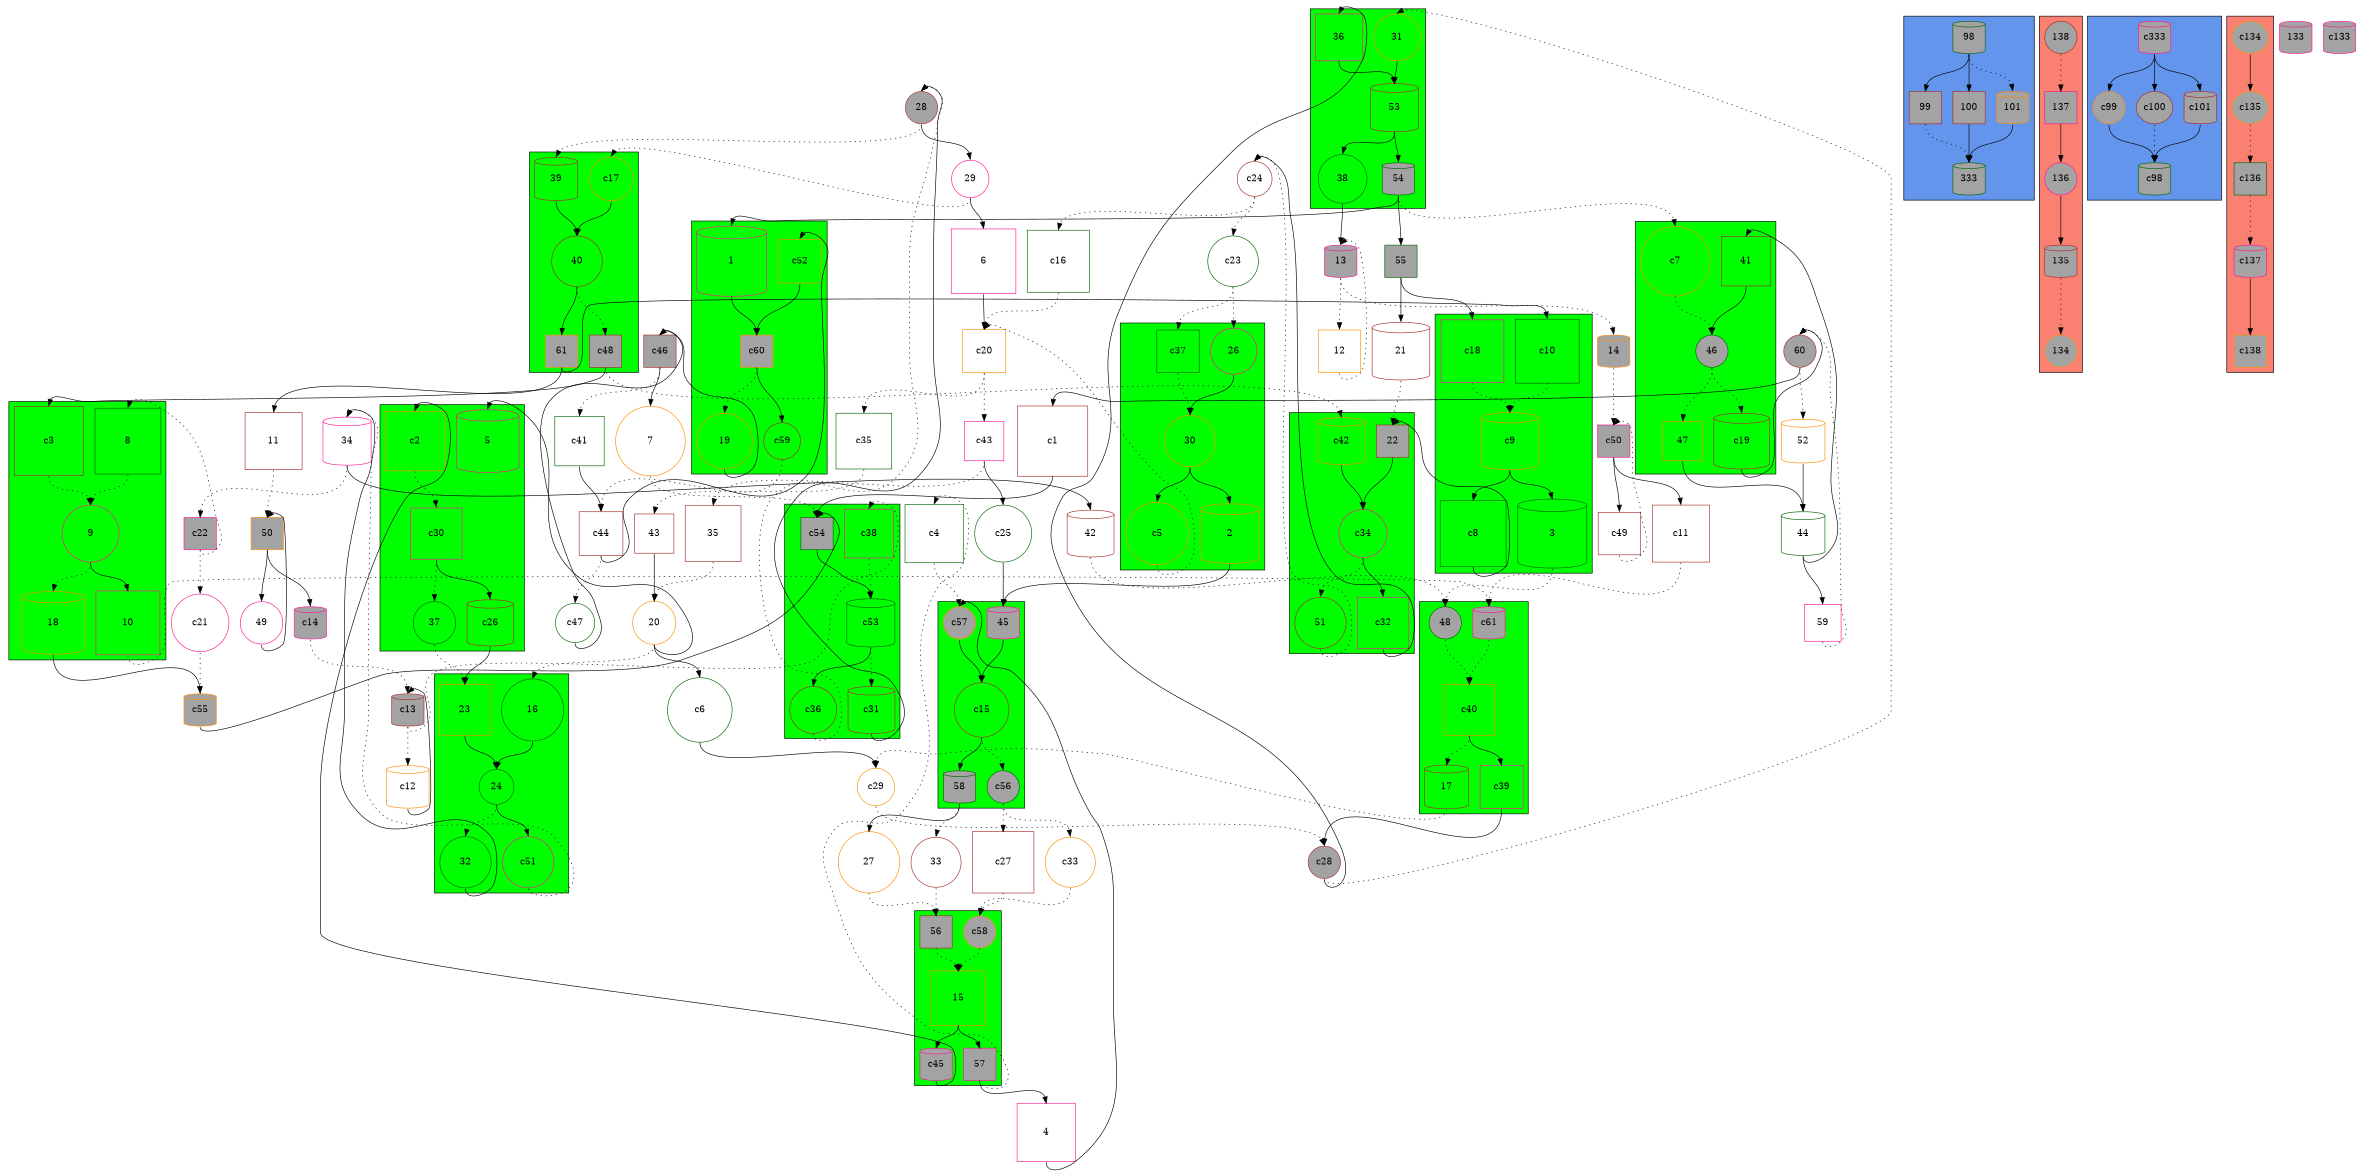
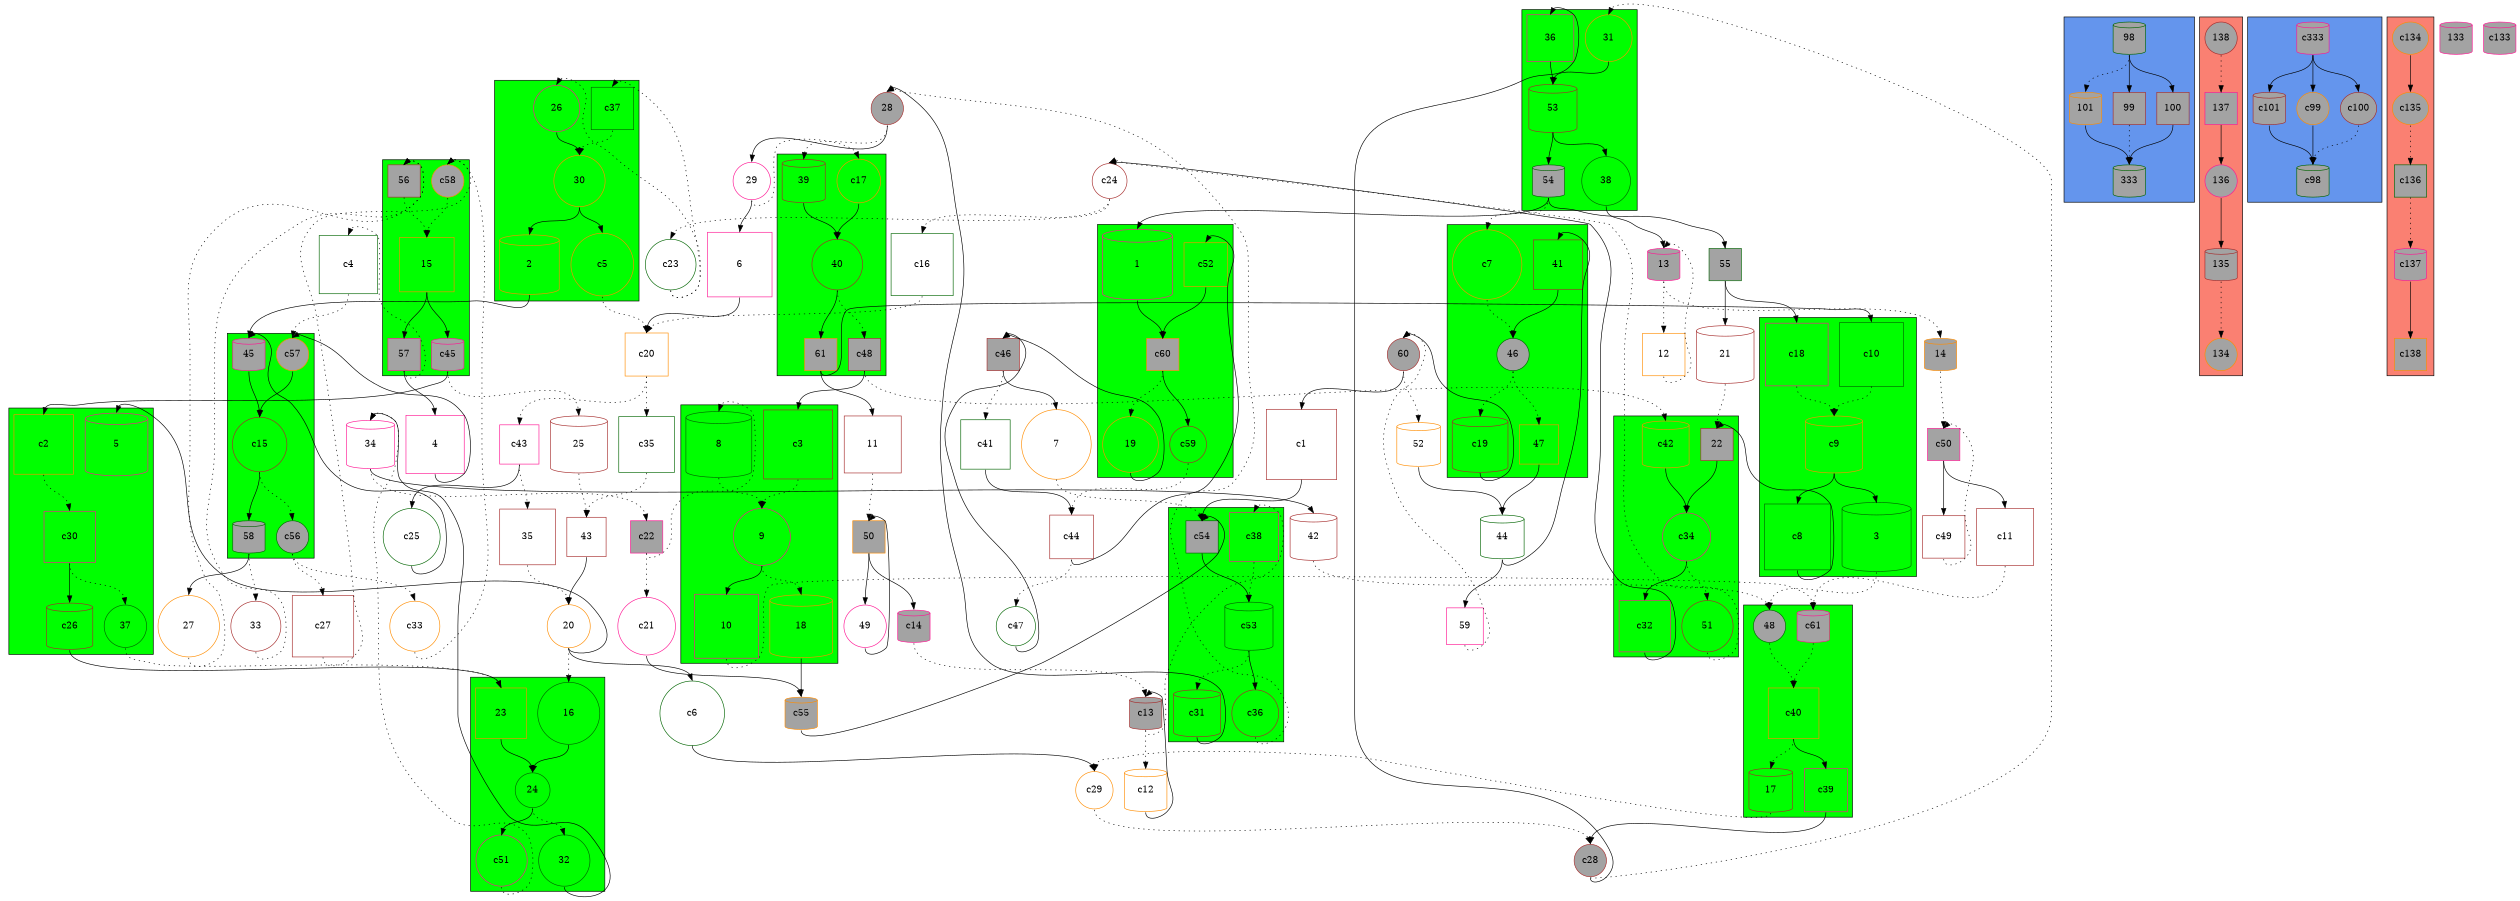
node "8": shape box -> cylinder
node "25": added
edge "c21" -> "c55": style dotted -> solid
